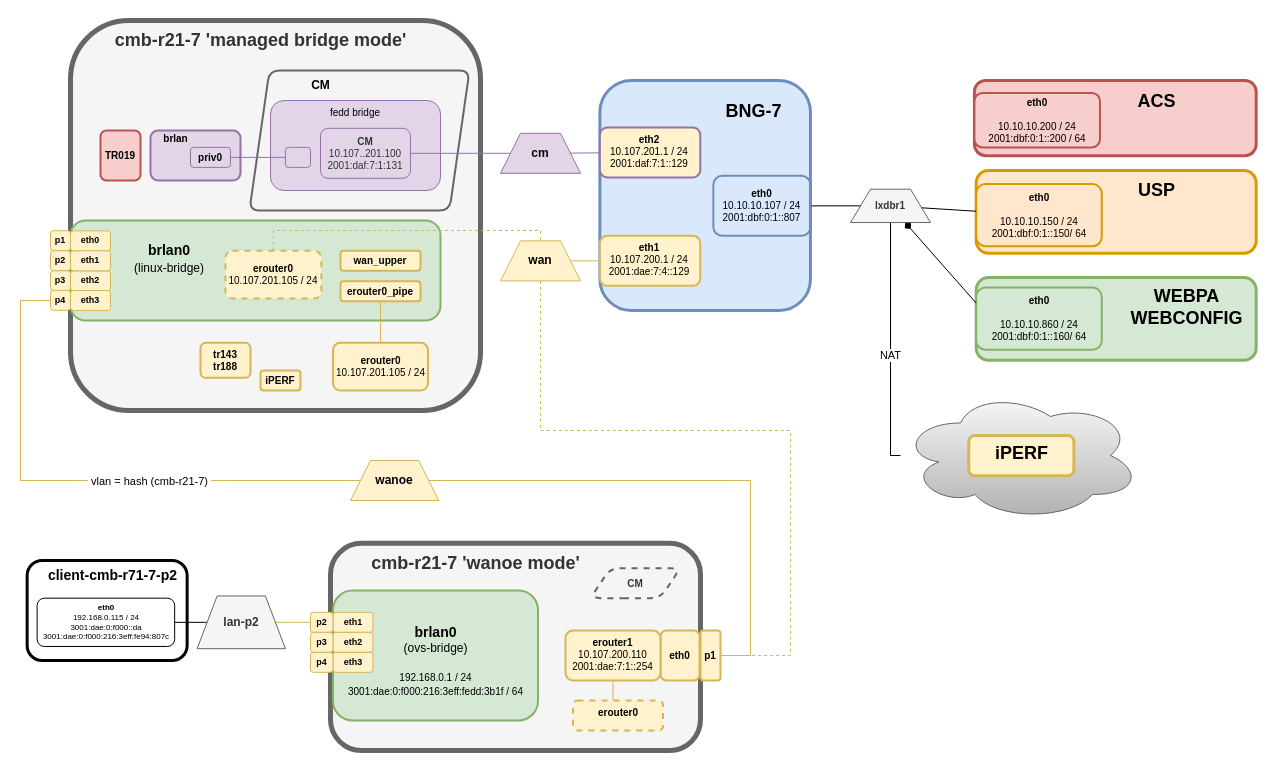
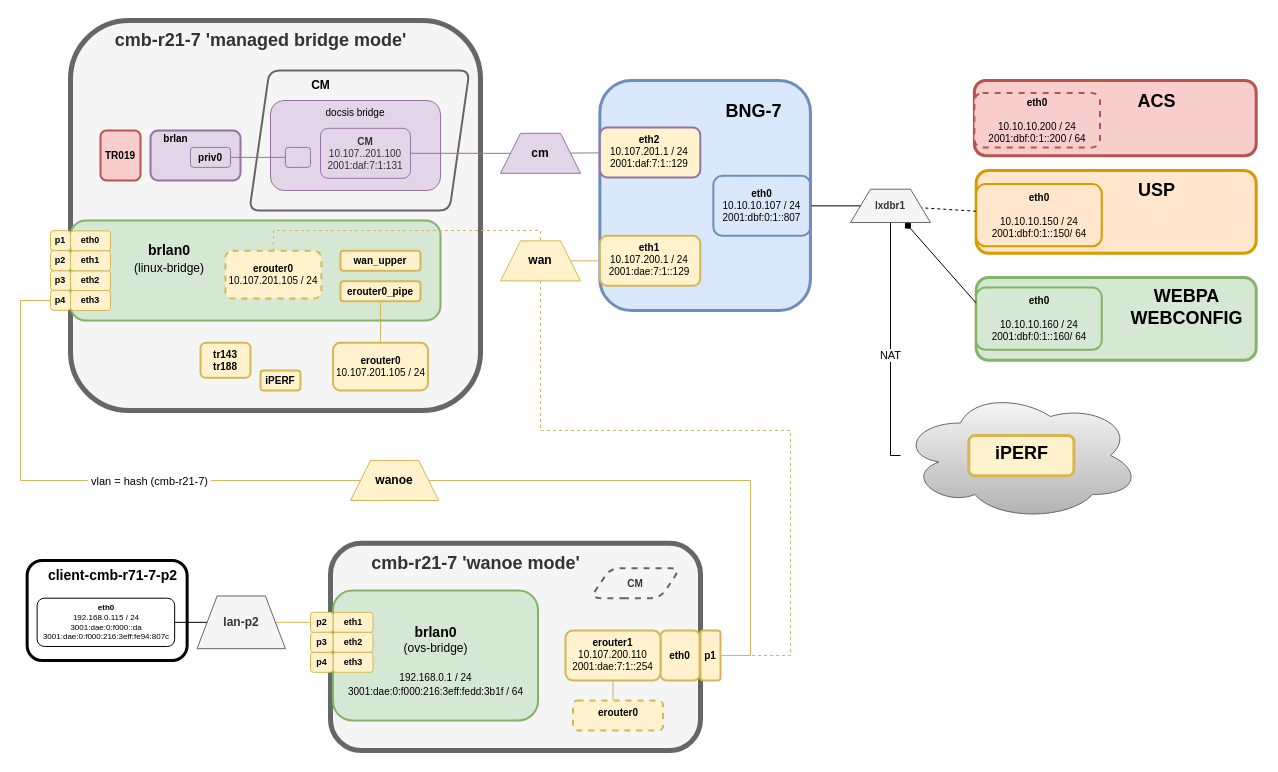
node "fedd bridge": label "fedd bridge" -> "docsis bridge"
node "eth010.10.10.200 / 242001:dbf:0:1::200 / 64": style solid -> dashed
edge "lxdbr1" -- "eth010.10.10.150 / 242001:dbf:0:1::150/ 64": style solid -> dashed
node "eth1 10.107.200.1 / 24 2001:dae:7:4::129": label "eth1 10.107.200.1 / 24 2001:dae:7:4::129" -> "eth1 10.107.200.1 / 24 2001:dae:7:1::129"
node "eth010.10.10.860 / 242001:dbf:0:1::160/ 64": label "eth010.10.10.860 / 242001:dbf:0:1::160/ 64" -> "eth010.10.10.160 / 242001:dbf:0:1::160/ 64"
